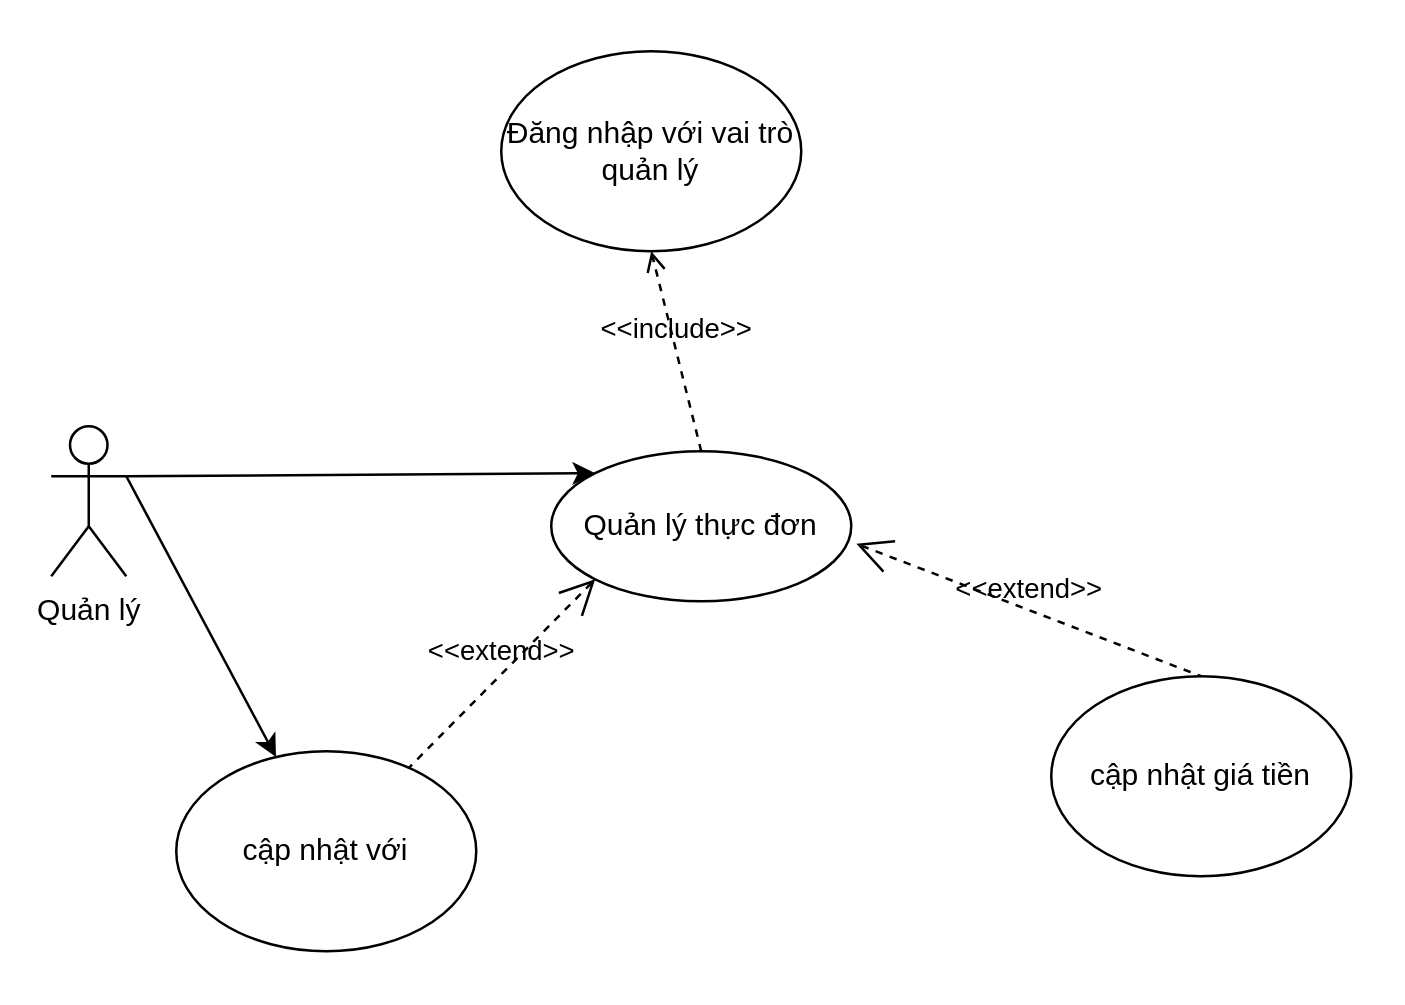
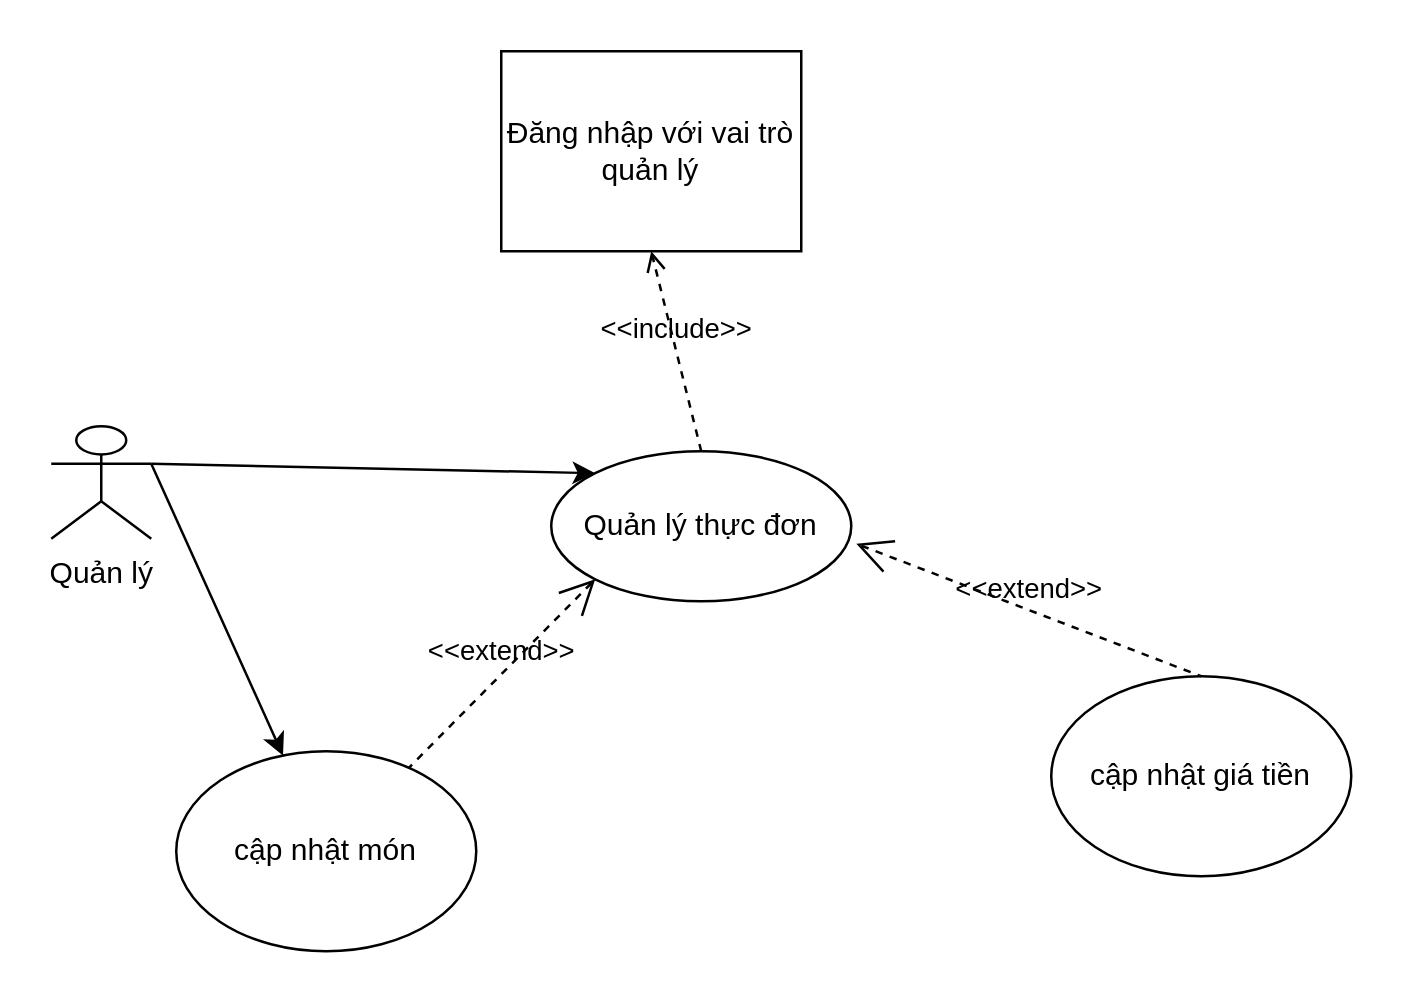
node "Đăng nhập với vai trò quản lý": shape ellipse -> rectangle
node "Quản lý": size 75x150 -> 100x113
node "cập nhật với": label "cập nhật với" -> "cập nhật món"
